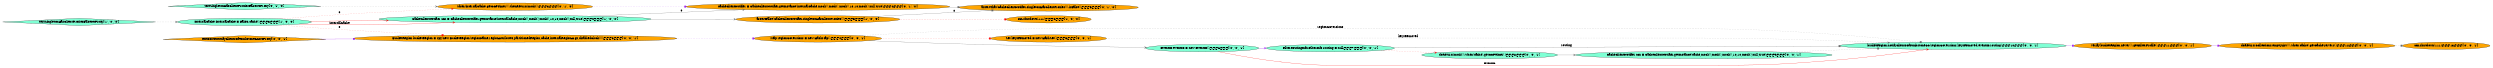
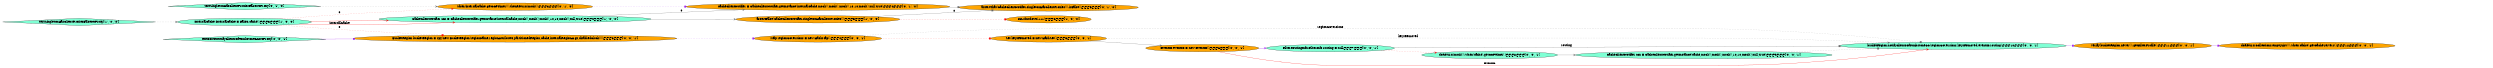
node "testDoNotNotifyClientsOfTombstoneGCNoProxy['0', '0', '1']": fillcolor orange -> aquamarine
edge "Map regionGCVersions = new HashMap()@@@4@@@['0', '0', '1']" -> "EventID eventID = new EventID()@@@6@@@['0', '0', '1']": now "Set keysRemoved = new HashSet()@@@5@@@['0', '0', '1']" -> "EventID eventID = new EventID()@@@6@@@['0', '0', '1']"
node "ccn.shutdown(111)@@@13@@@['0', '0', '1']": removed
node "EventID eventID = new EventID()@@@6@@@['0', '0', '1']": fillcolor aquamarine -> orange
